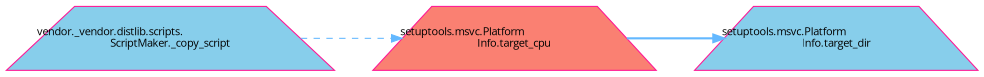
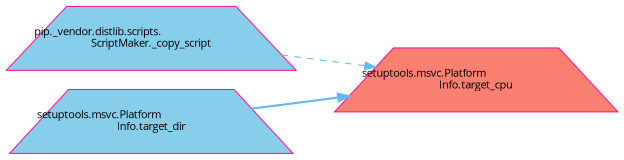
node "vendor._vendor.distlib.scripts. ScriptMaker._copy_script": label "vendor._vendor.distlib.scripts. ScriptMaker._copy_script" -> "pip._vendor.distlib.scripts. ScriptMaker._copy_script"
edge "setuptools.msvc.Platform Info.target_cpu" -> "setuptools.msvc.Platform Info.target_dir": reversed
